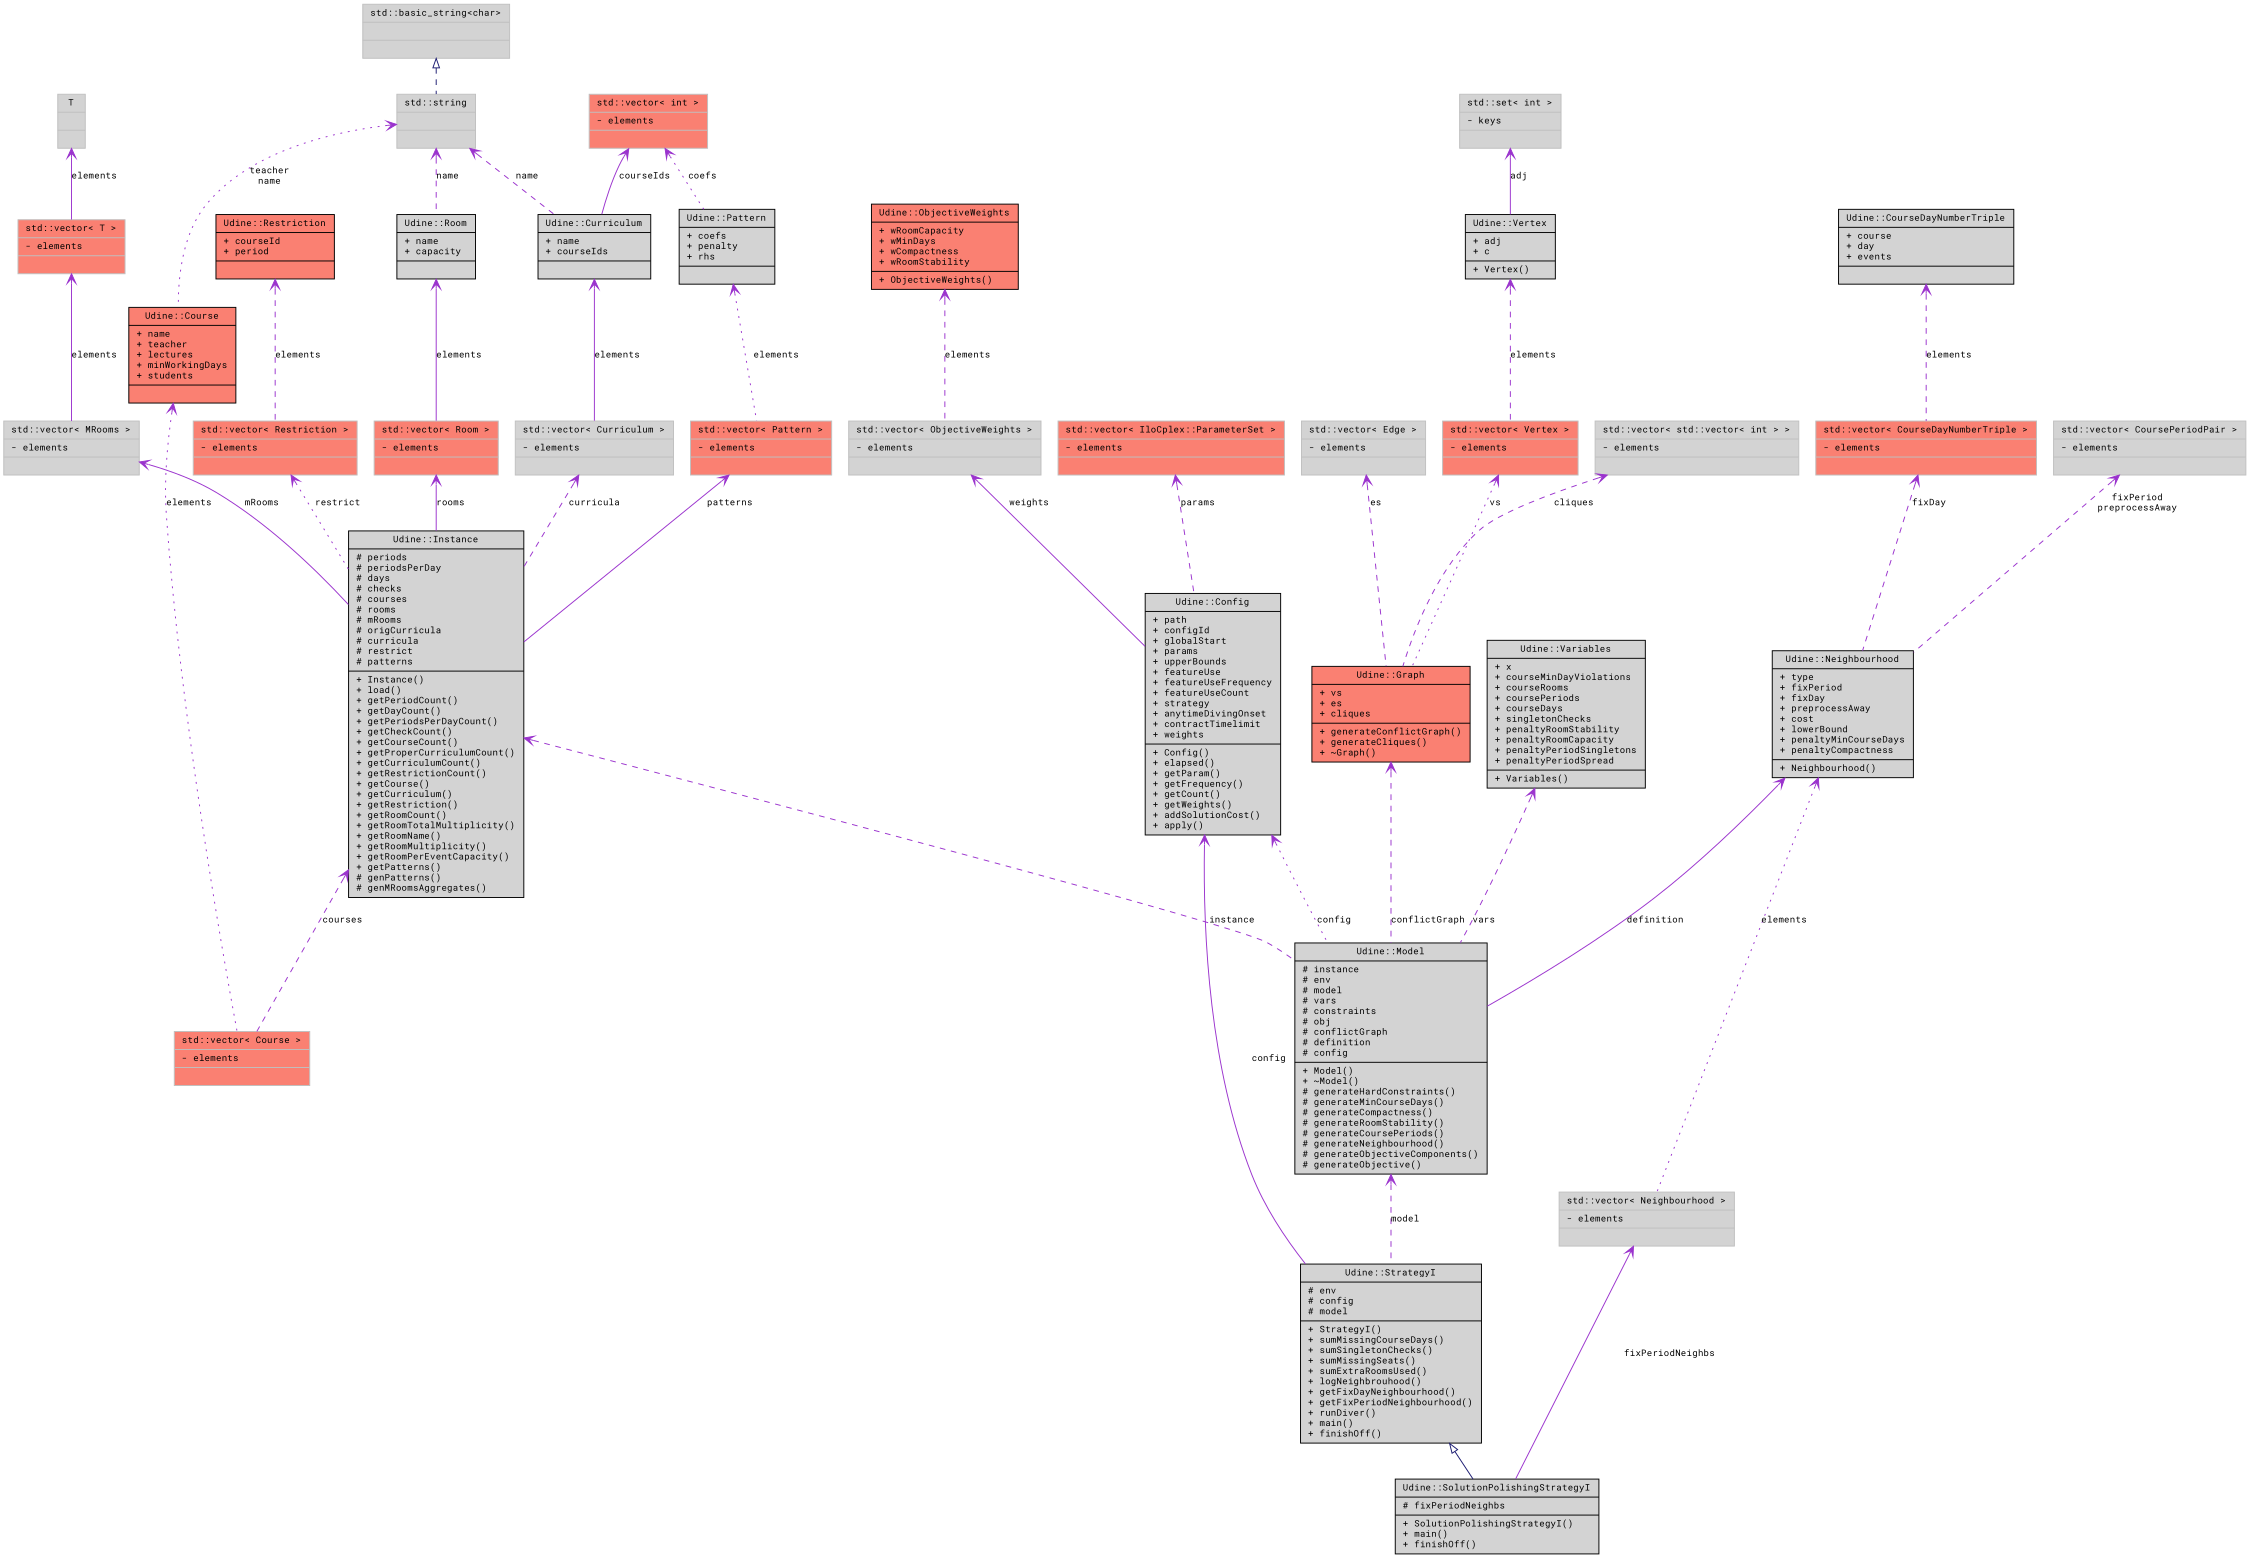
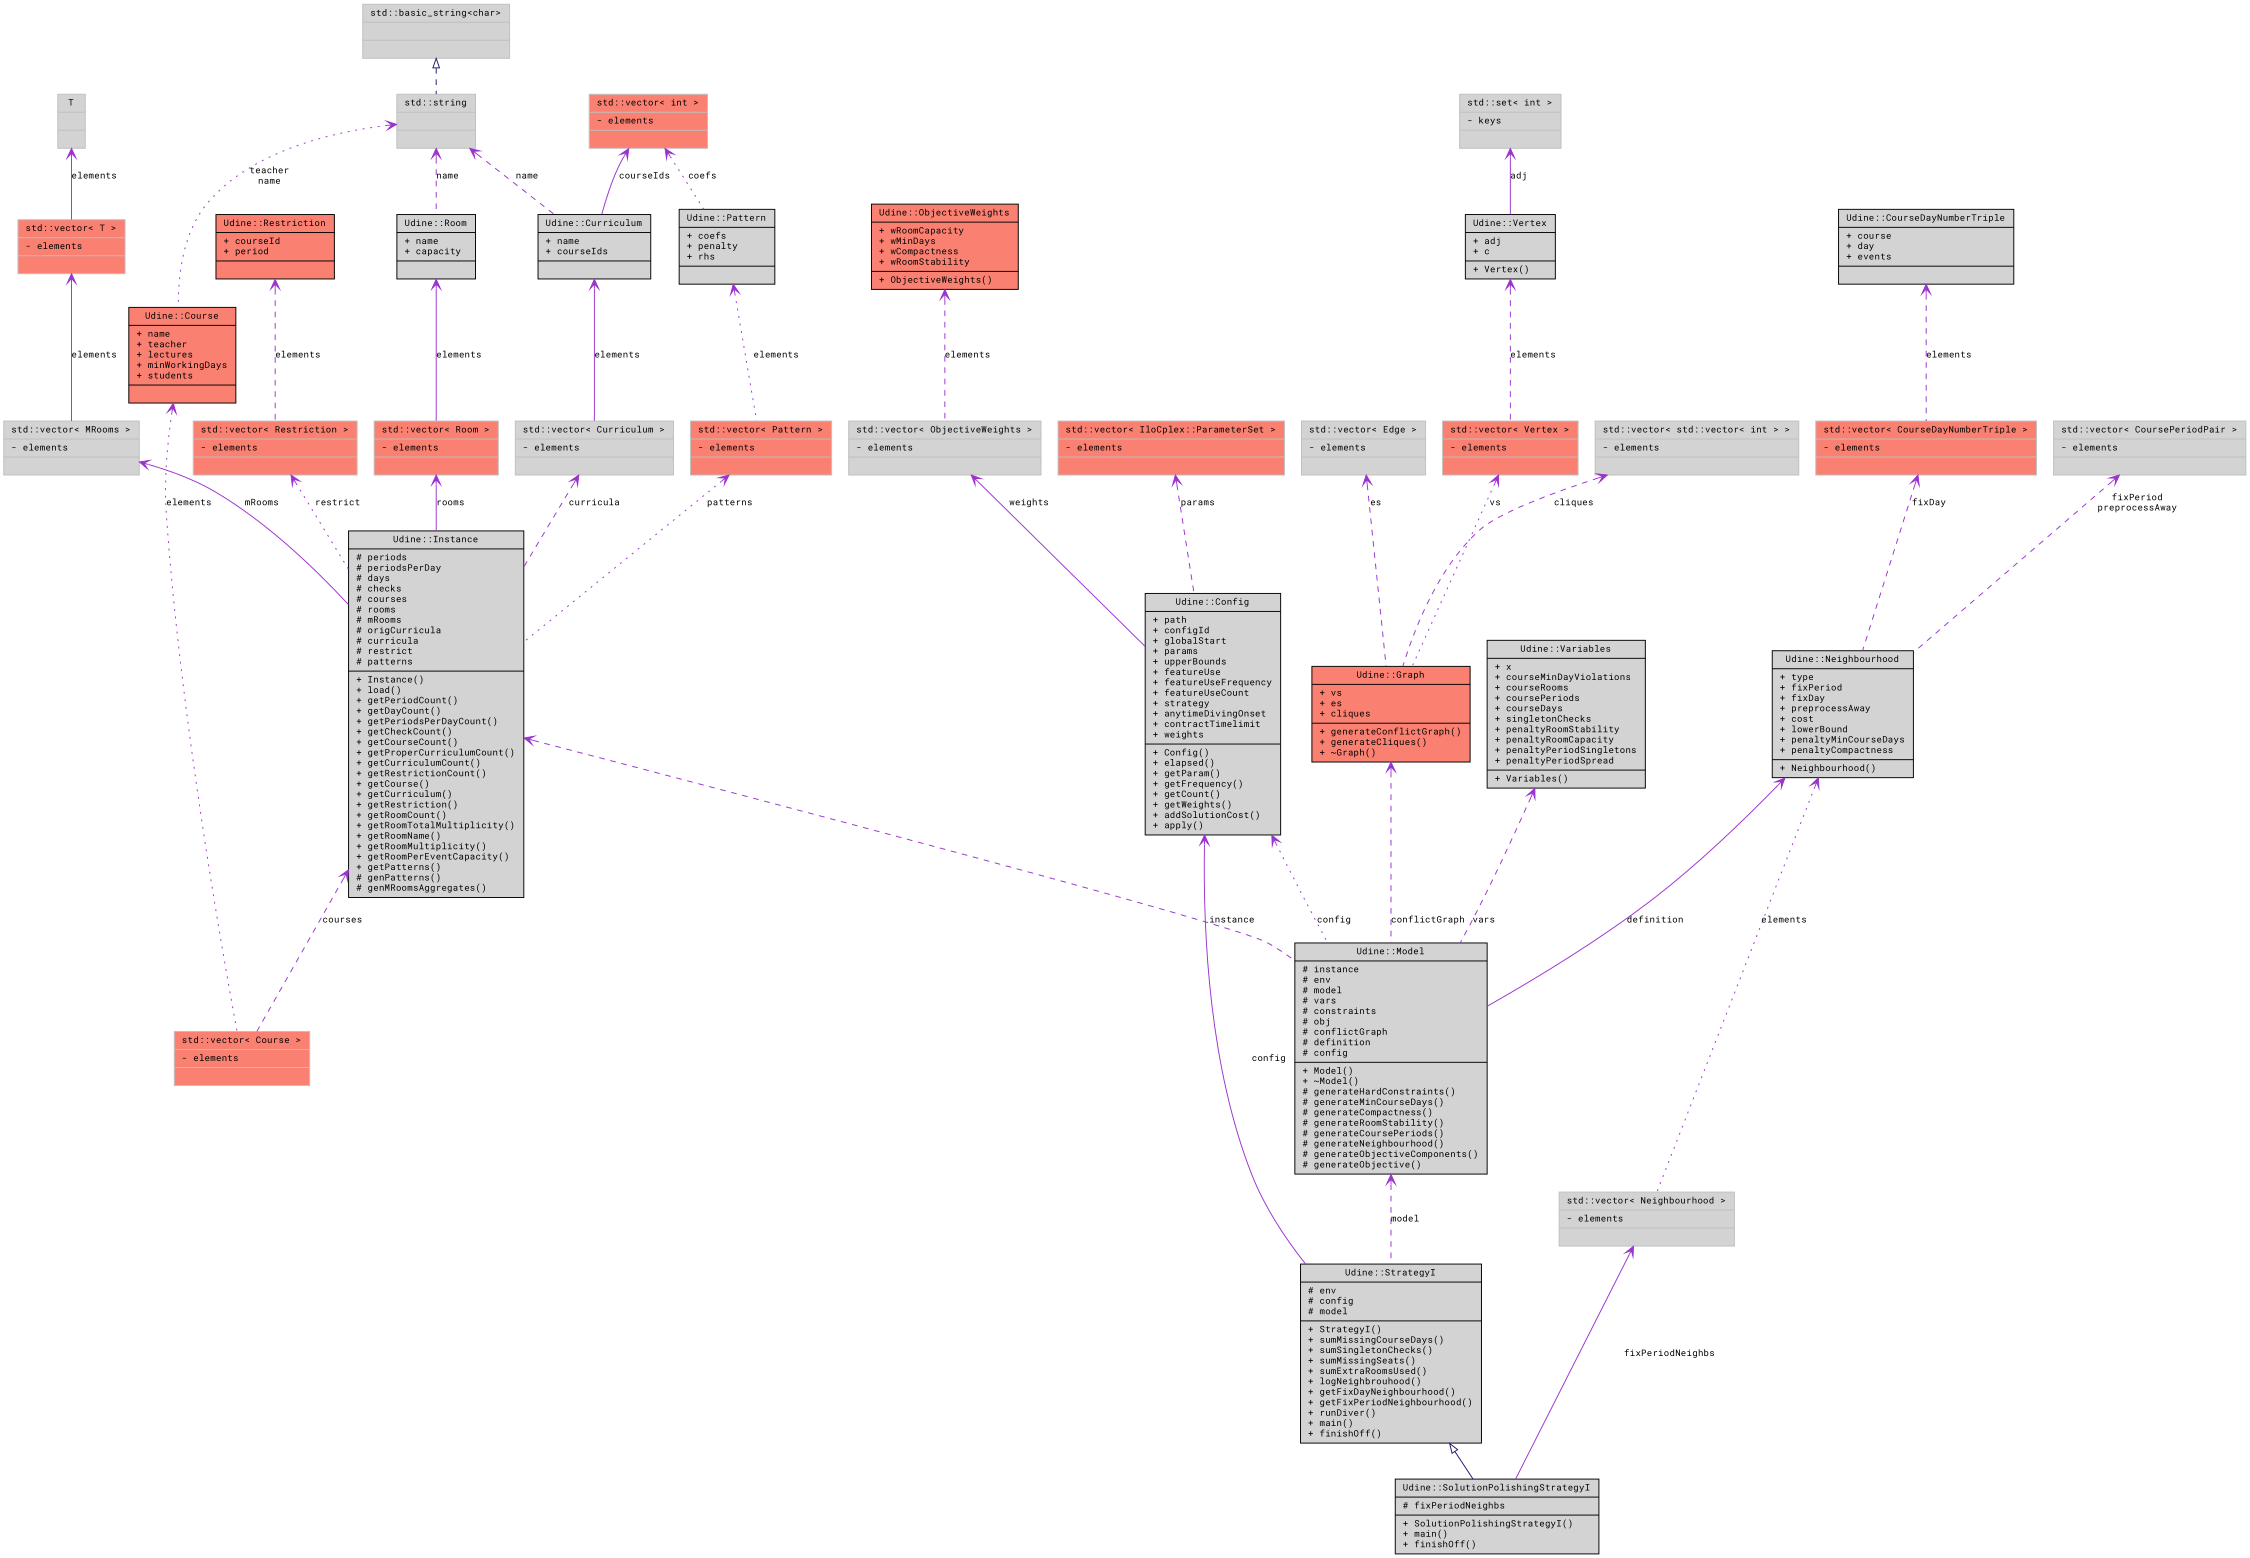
edge "Udine::Instance" -> "std::vector< Pattern >": style solid -> dotted
